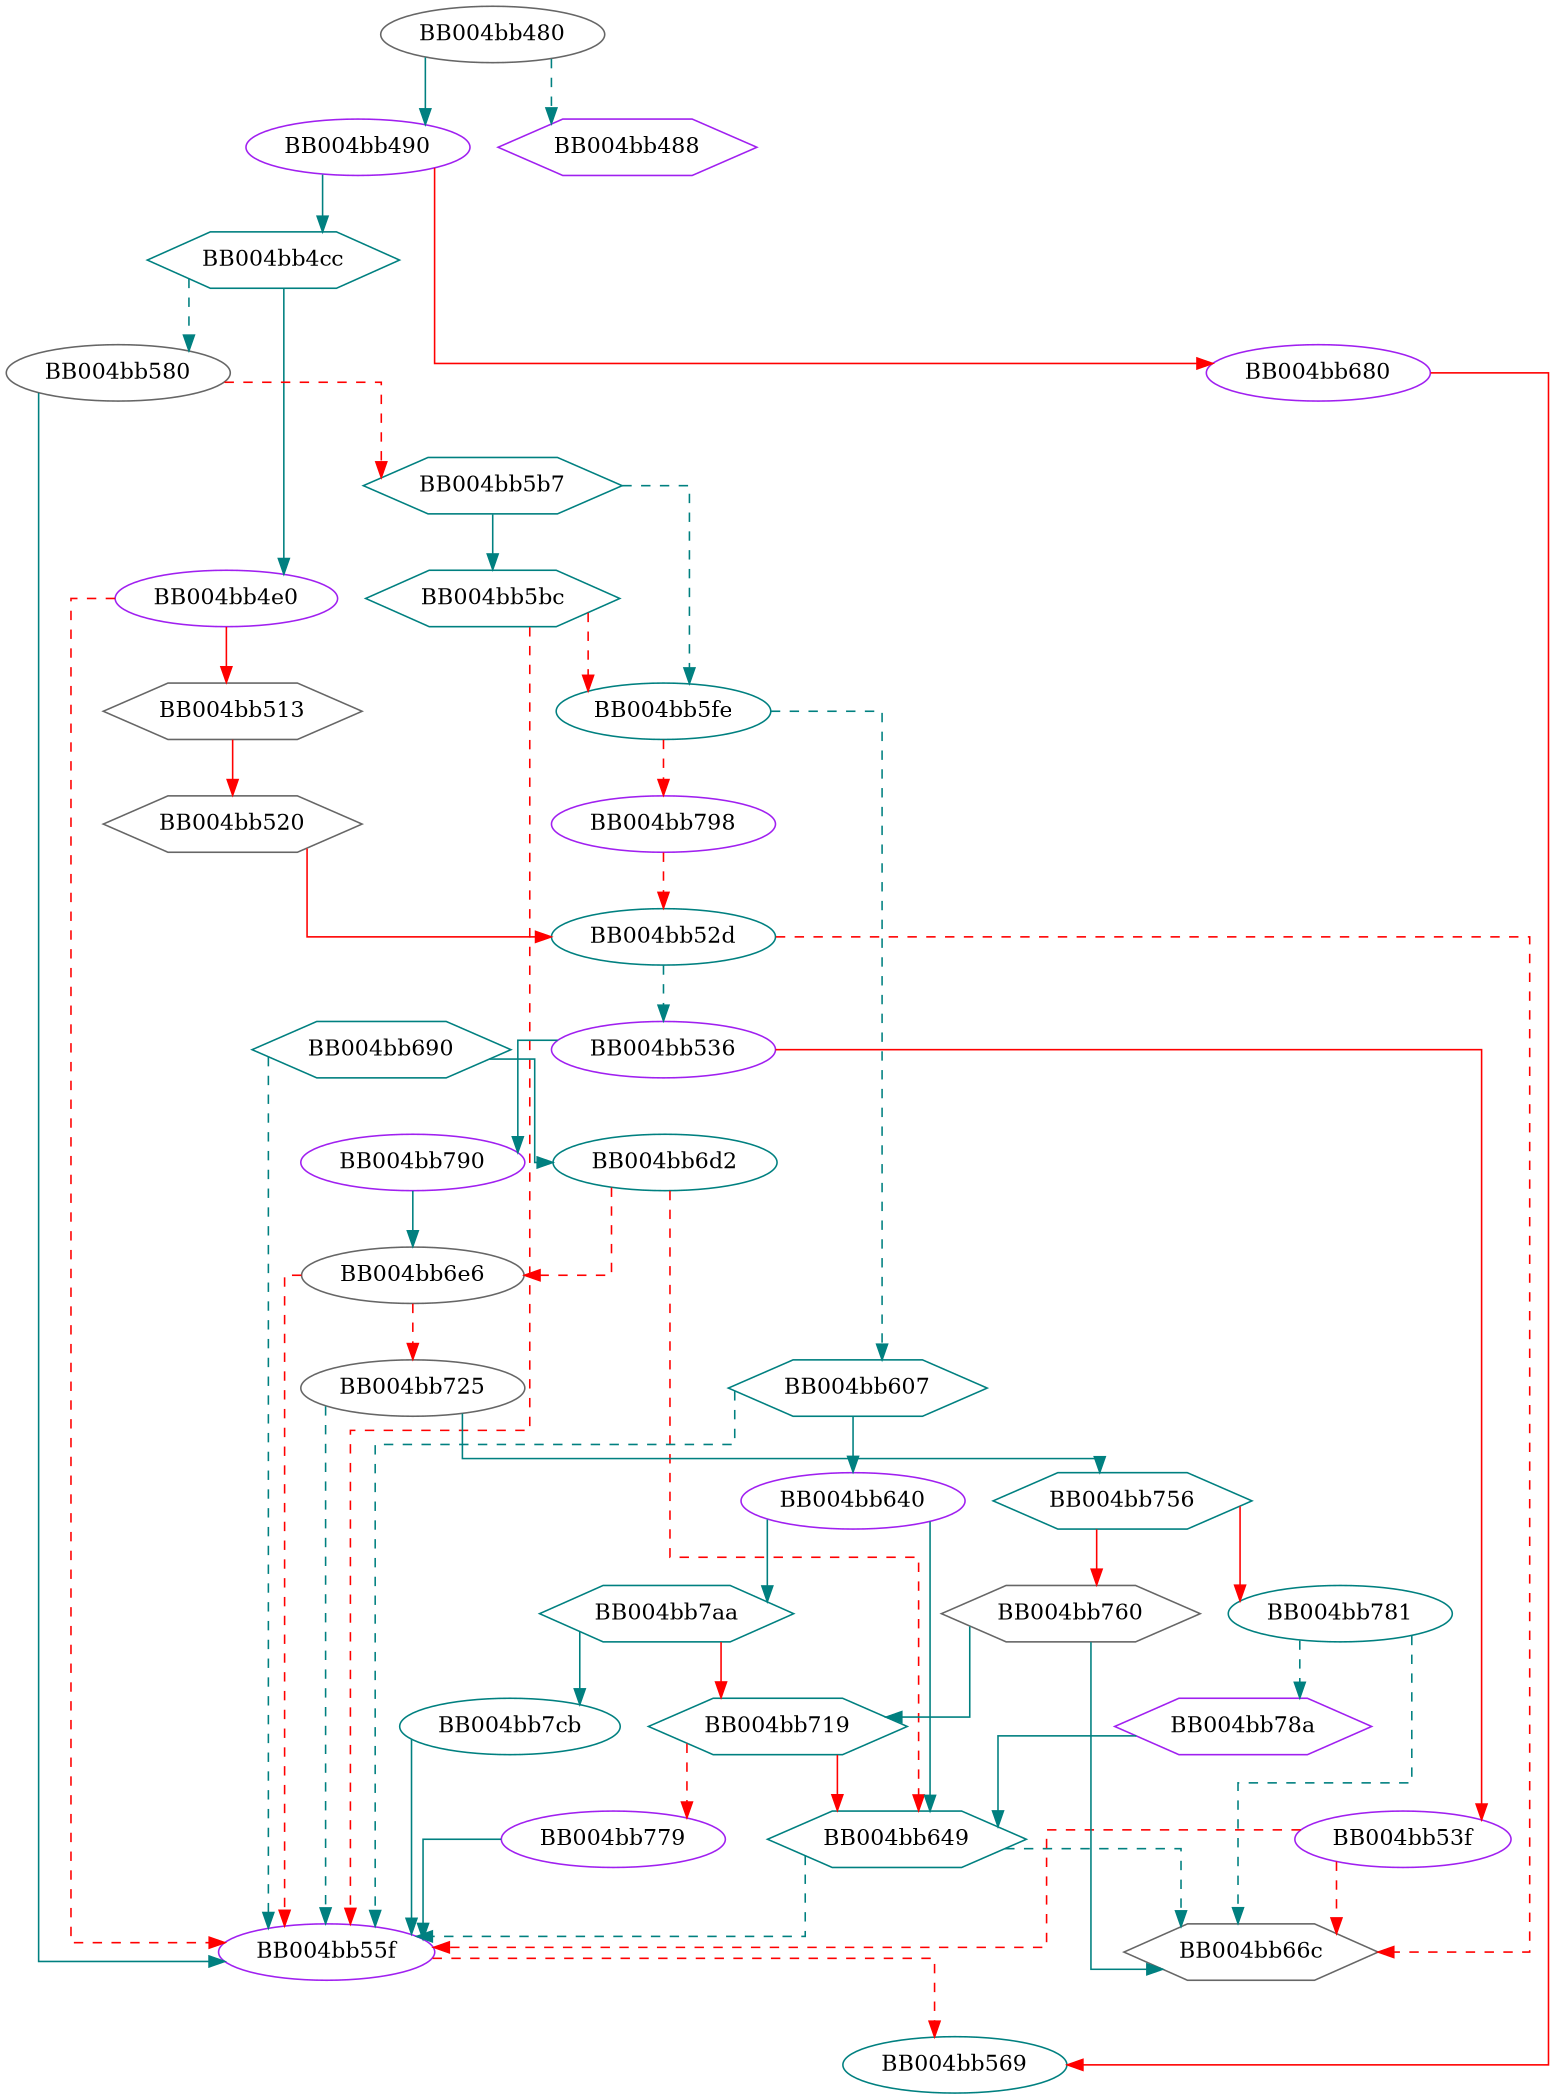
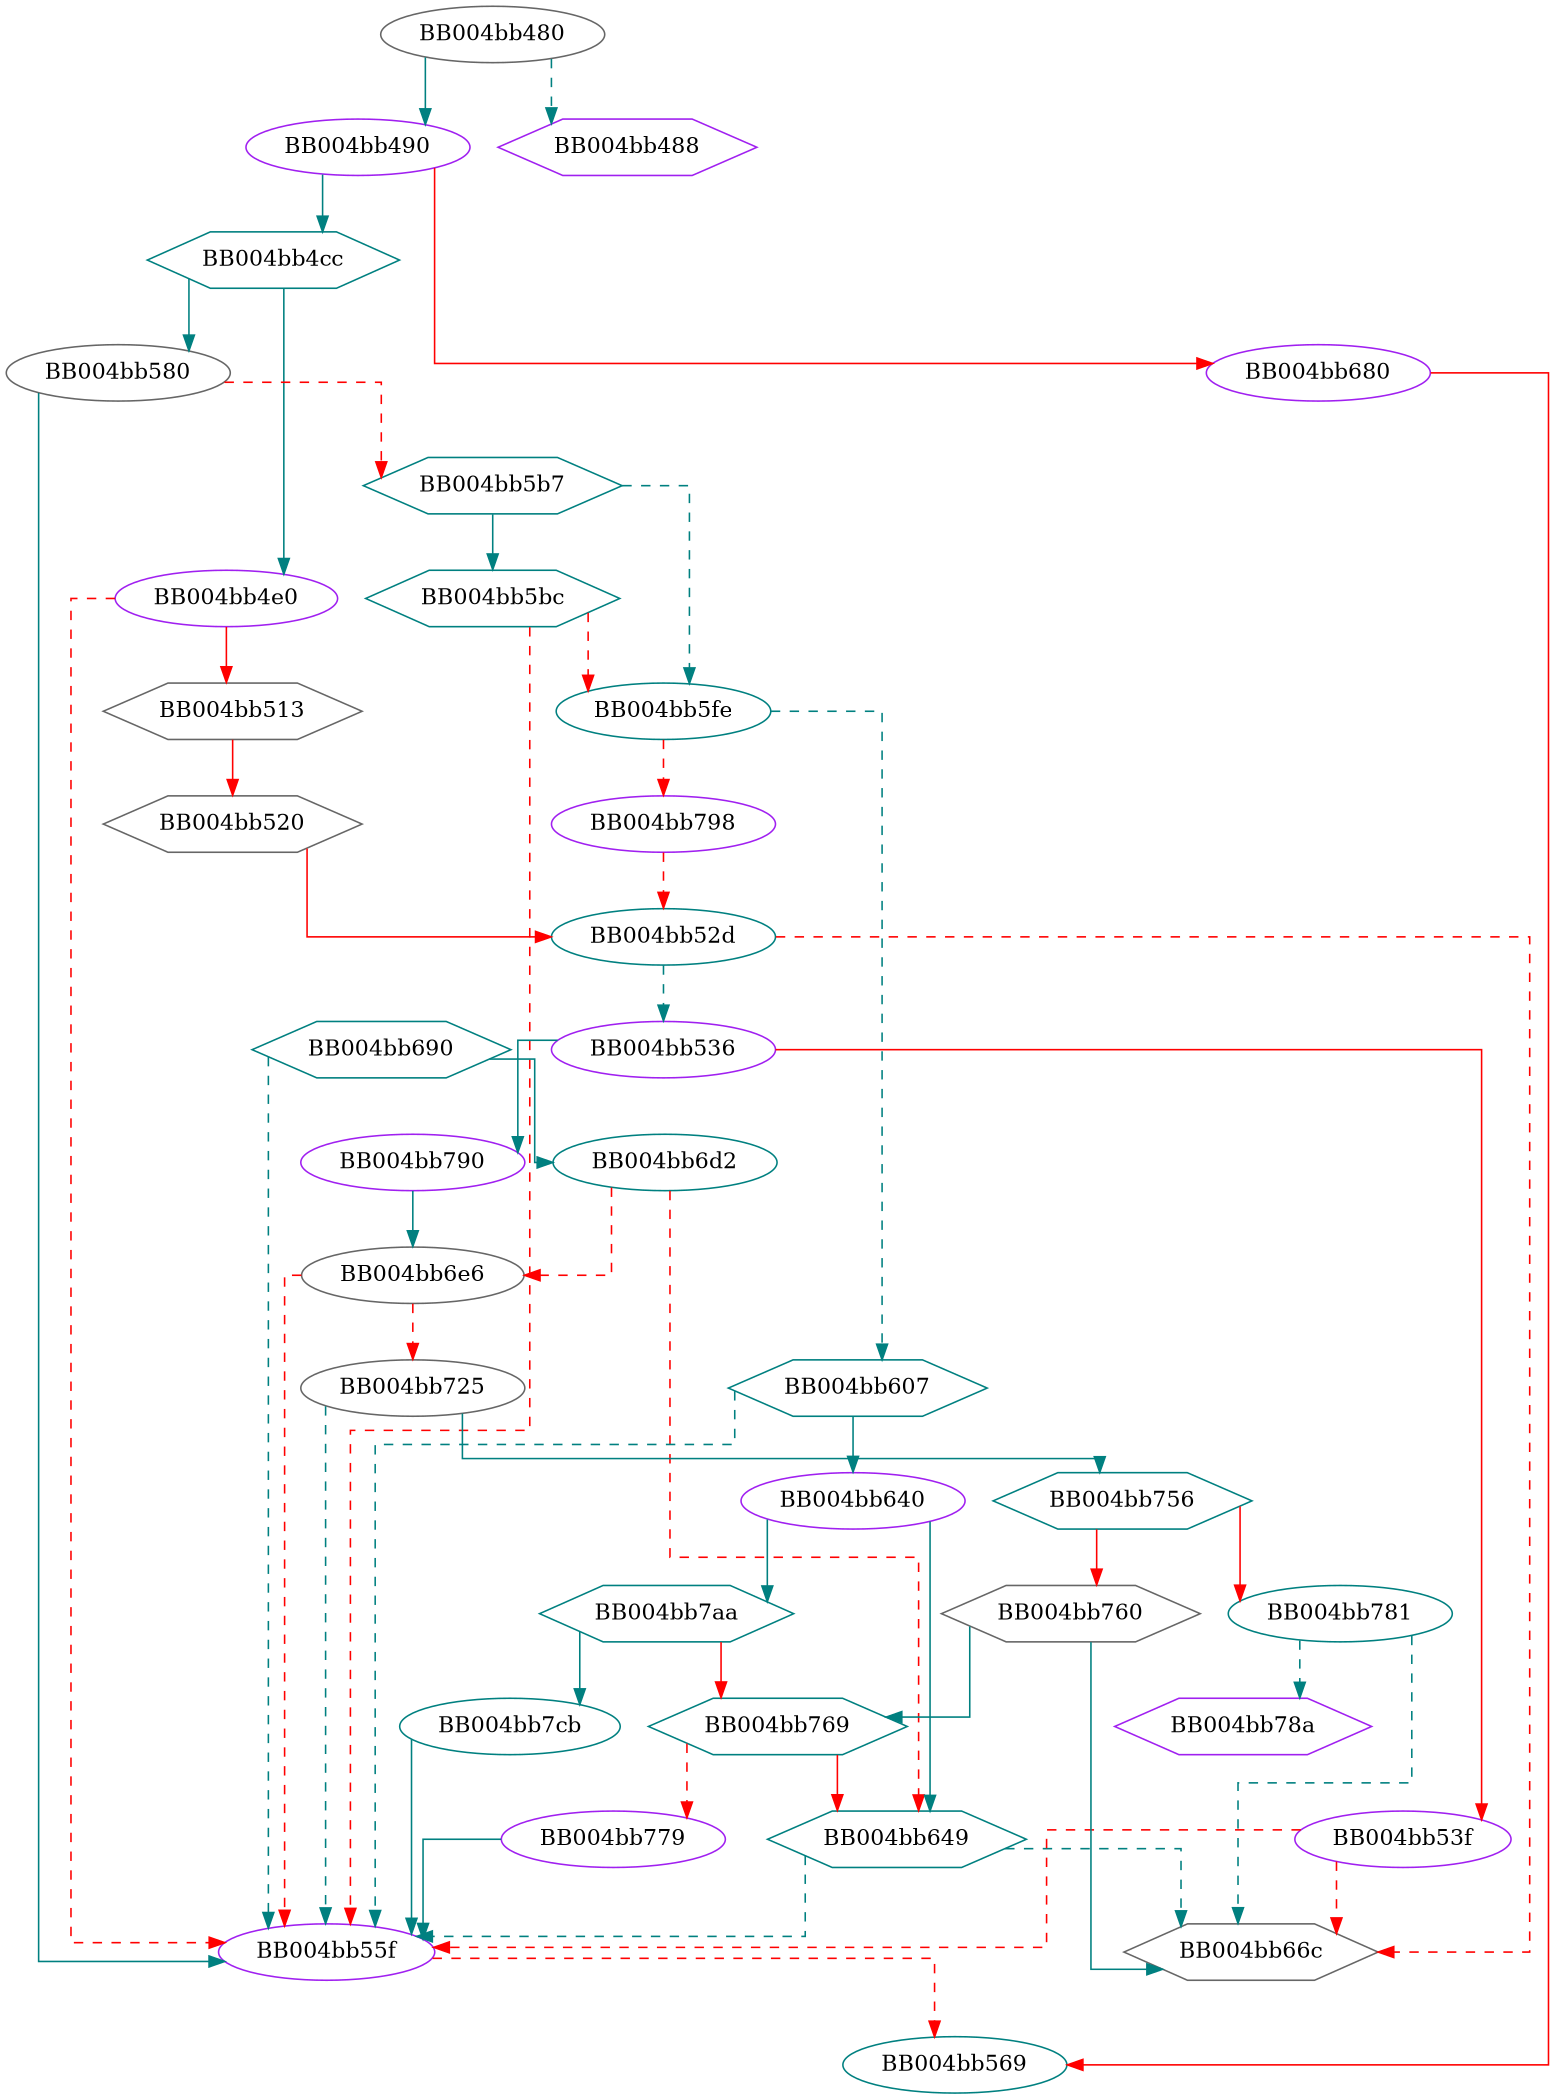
edge "BB004bb4cc" -> "BB004bb580": style dashed -> solid
node "BB004bb719": label "BB004bb719" -> "BB004bb769"
edge "BB004bb78a" -> "BB004bb649": removed
